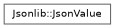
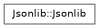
node "Jsonlib::JsonValue": label "Jsonlib::JsonValue" -> "Jsonlib::Jsonlib"
